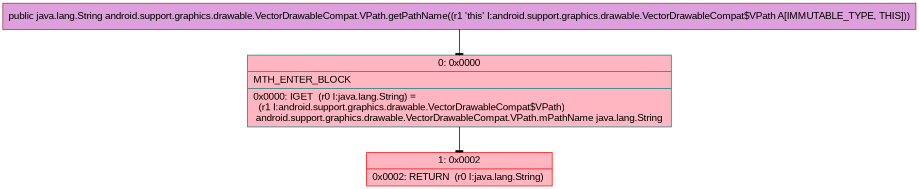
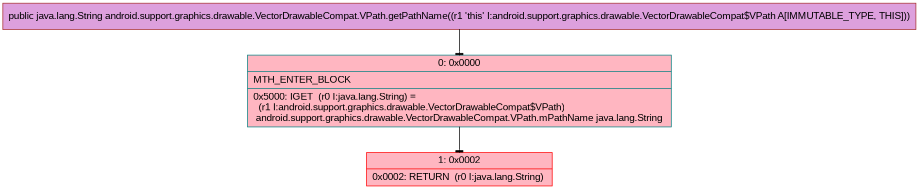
node "0: 0x0000": text "0x0000: IGET  (r0 I:java.lang.String) =" -> "0x5000: IGET  (r0 I:java.lang.String) ="
